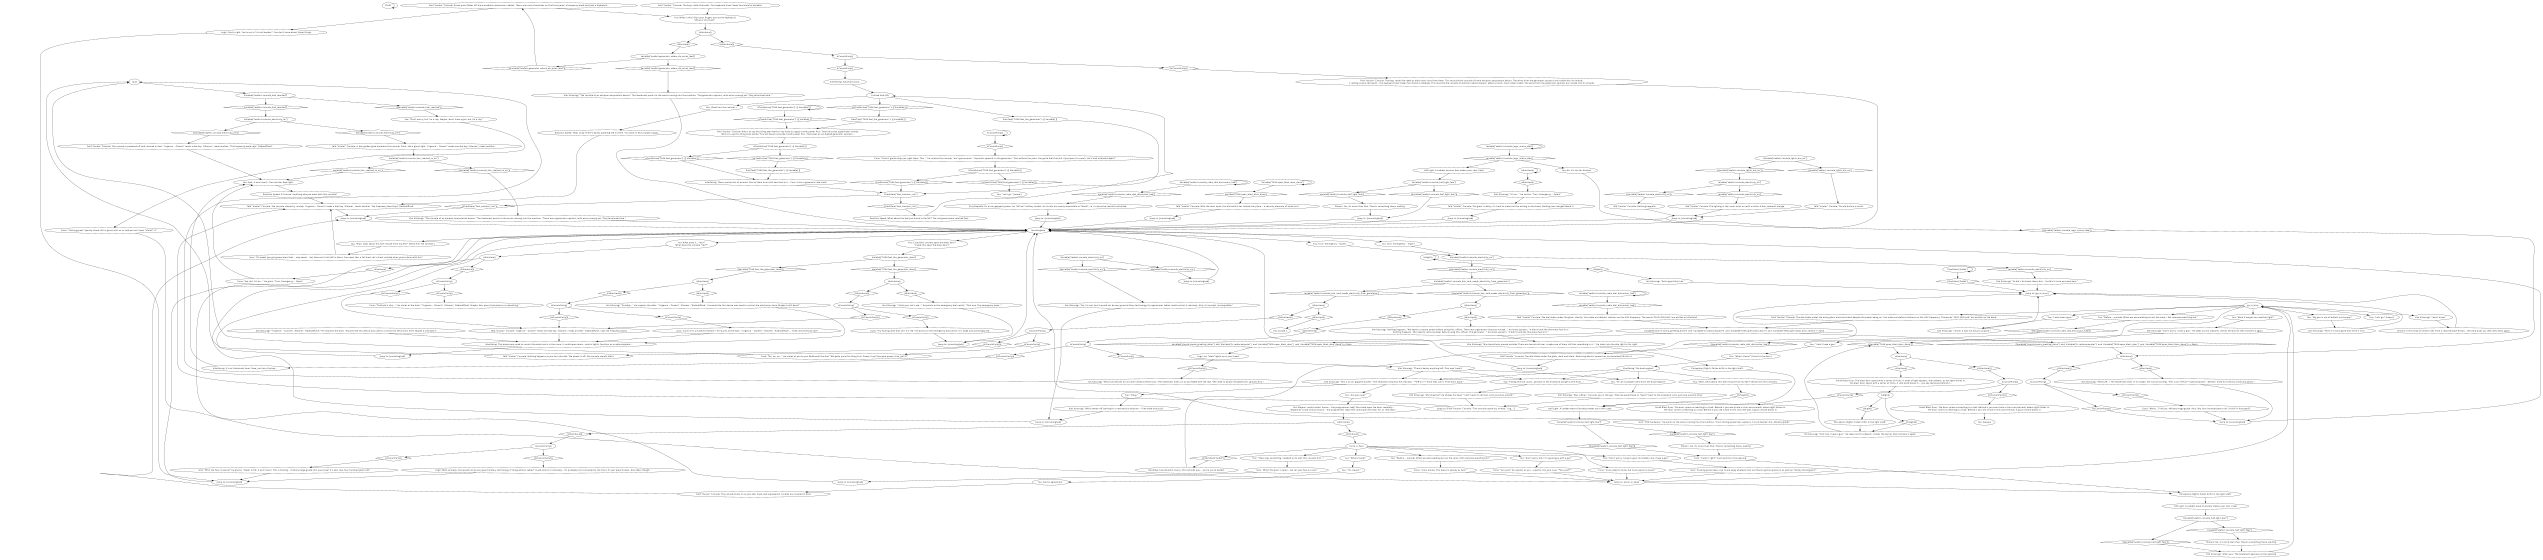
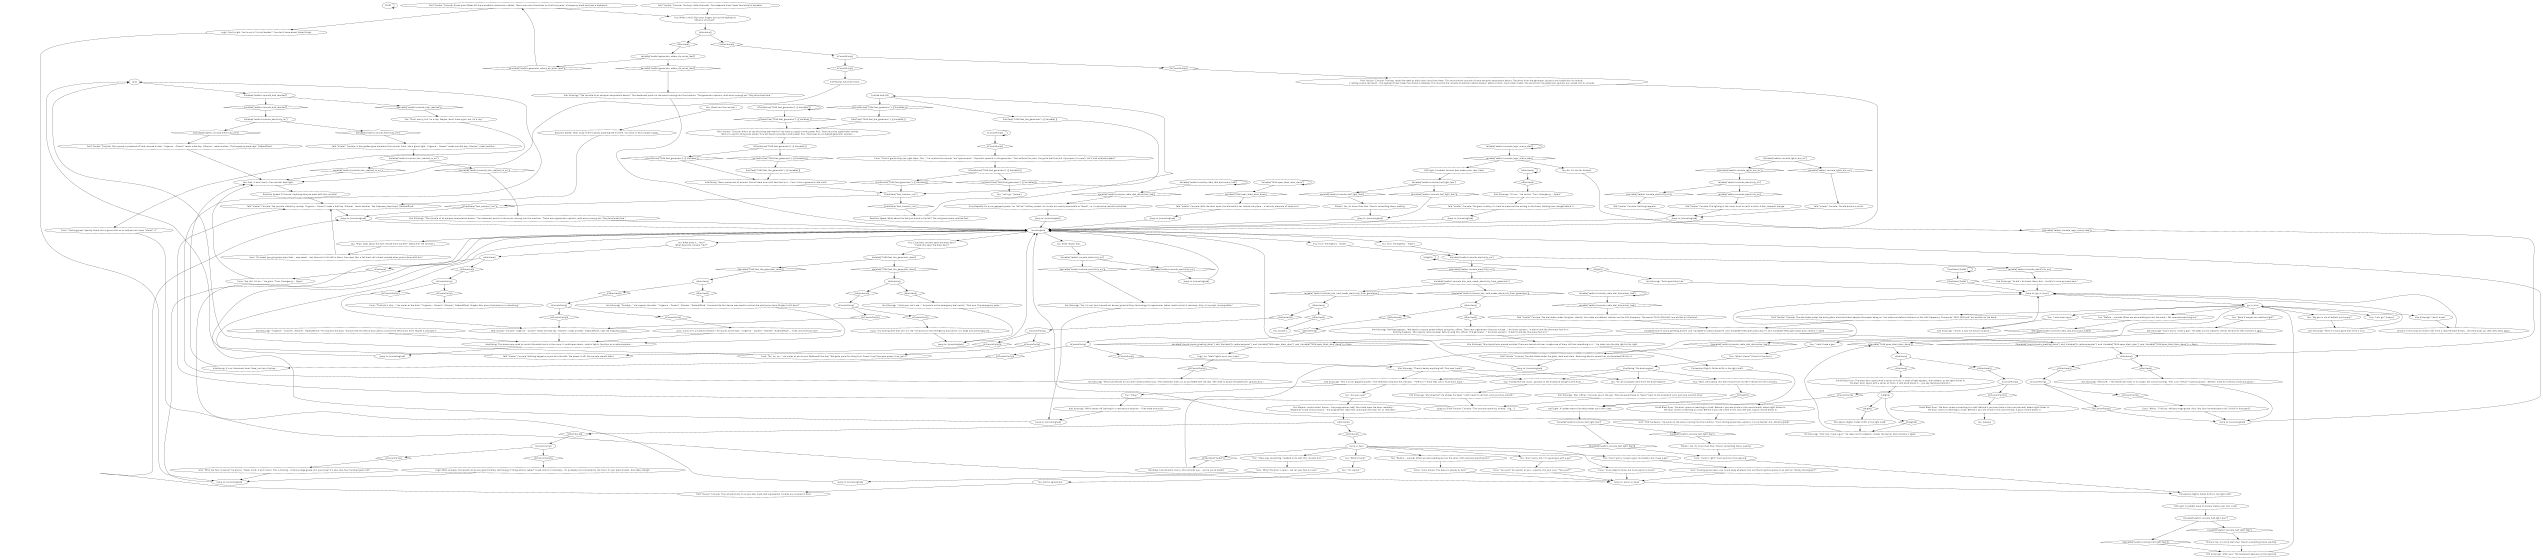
edge "Interfacing: Automatic boot." -> "Untitled hub (03)": now "Interfacing: Automatic boot." -> "You: Nah, it won't work. The canister feels light."
edge "Untitled hub (03)" -> "You: (Peek into the canister.)": removed
node "You: Slide: 'Radio' dial.": added
edge "Jump to: [cuno_is_here]" -> "go_in_bros": now "Jump to: [go_in_bros]" -> "go_in_bros"
